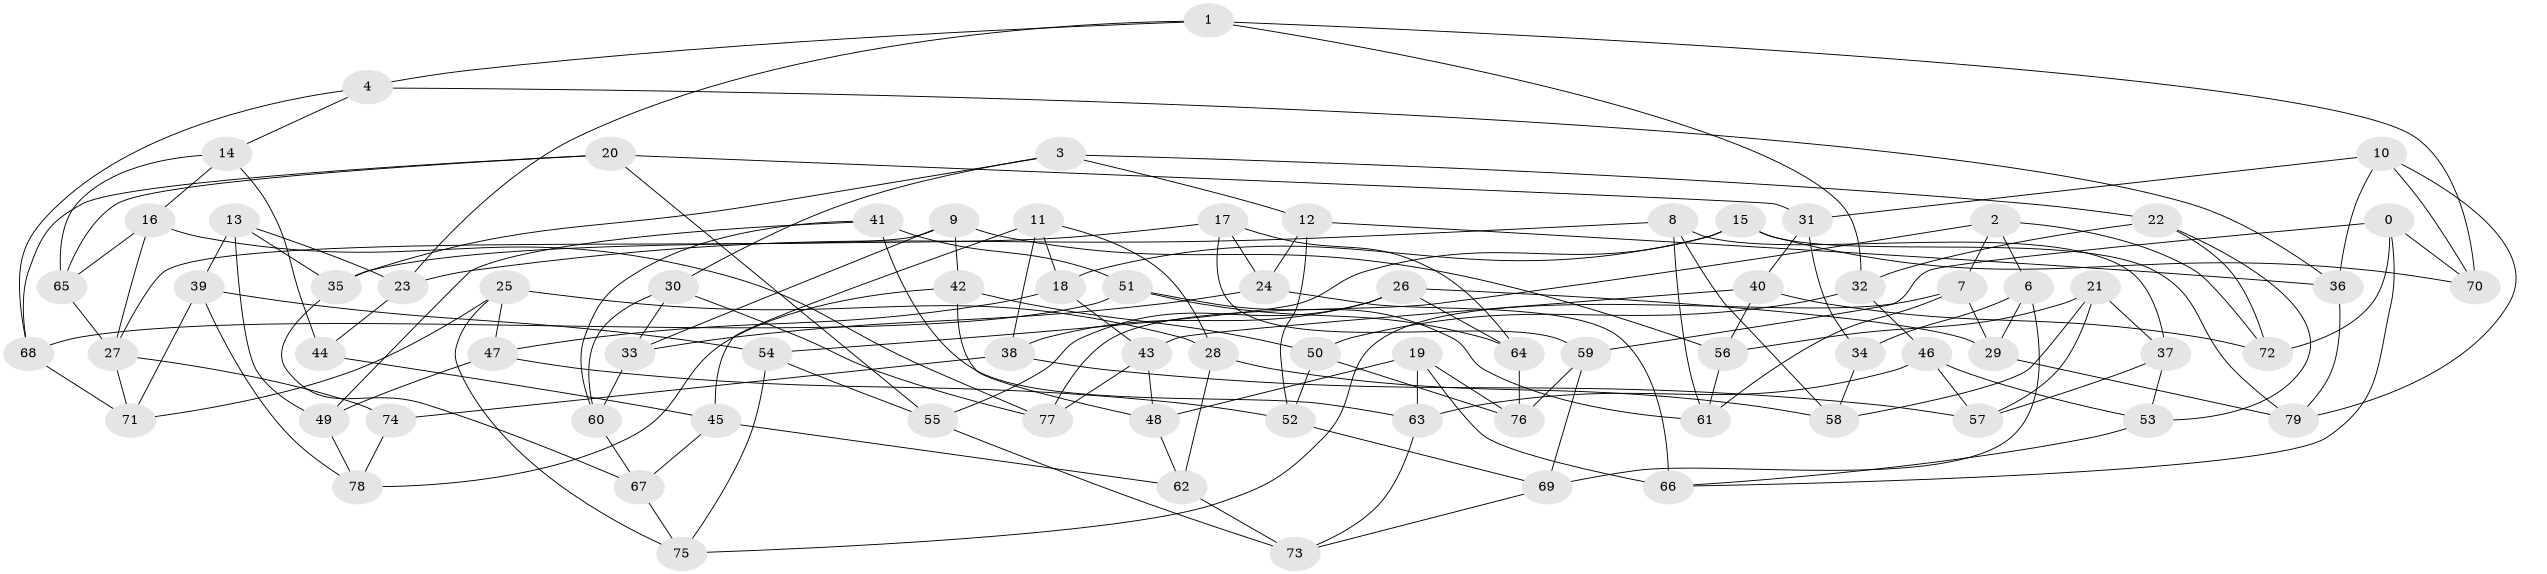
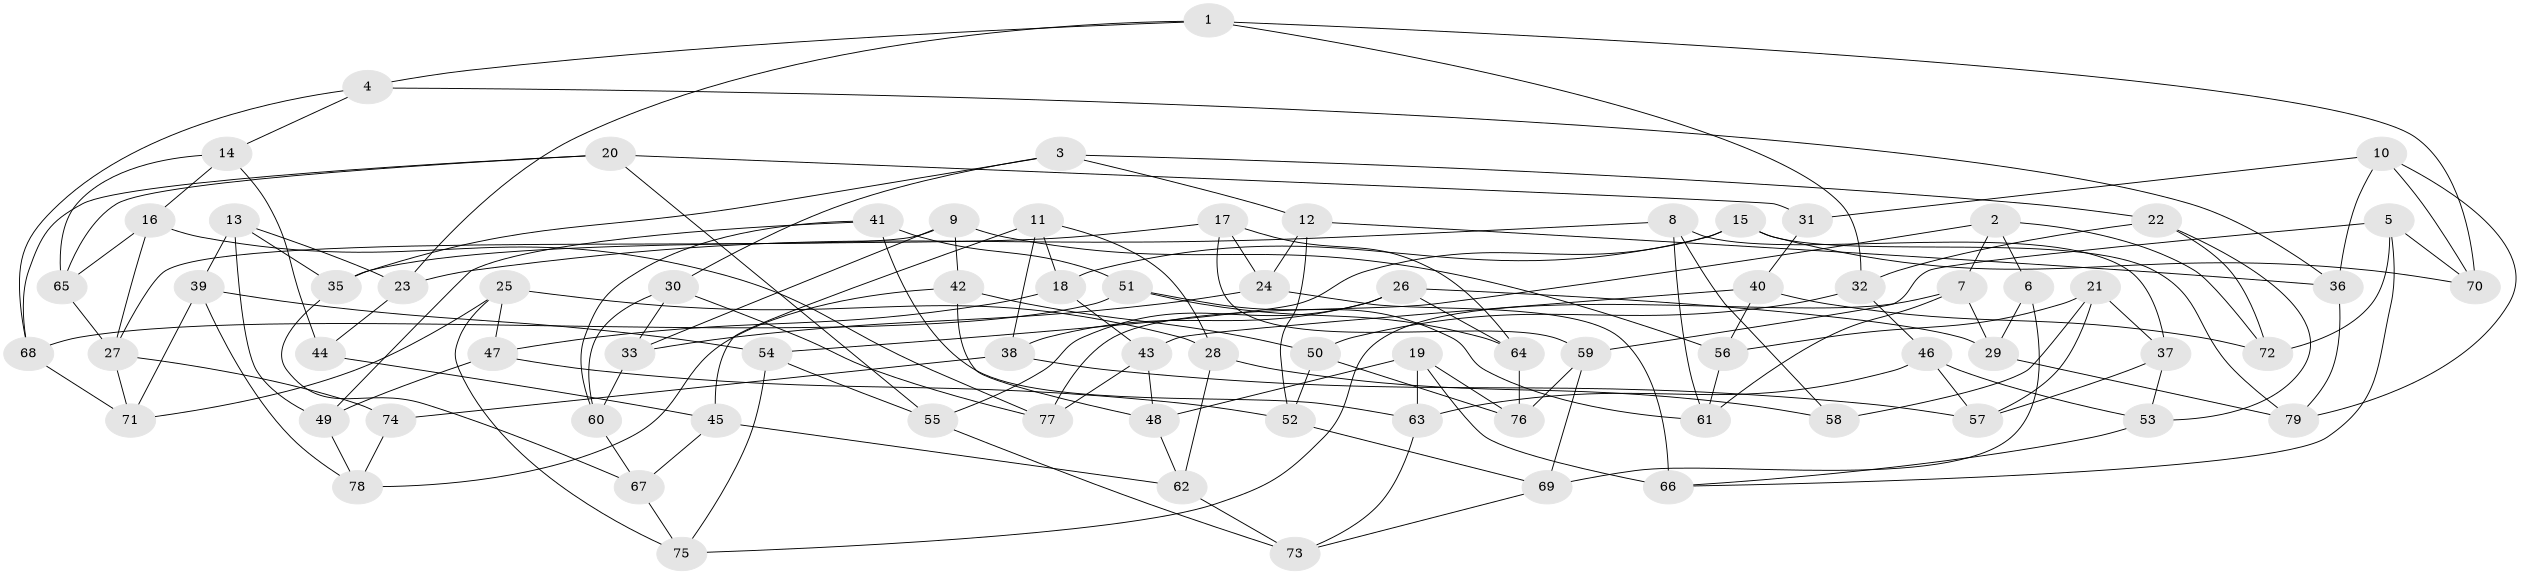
node "0": label "0" -> "5"
node "34": removed
